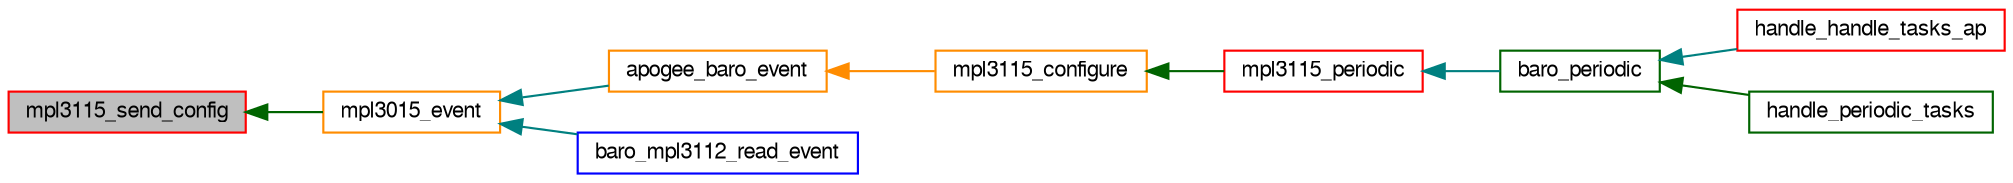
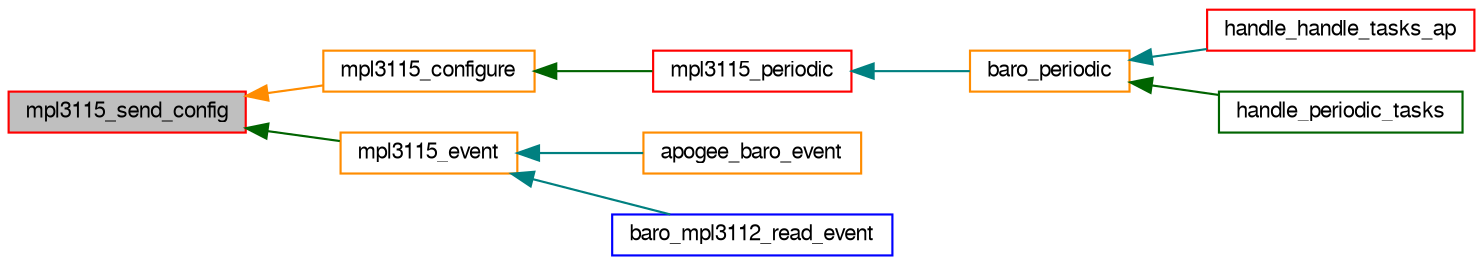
edge "mpl3115_configure" -> "apogee_baro_event": now "mpl3115_configure" -> "mpl3115_send_config"
node "baro_periodic": color darkgreen -> darkorange
node "mpl3015_event": label "mpl3015_event" -> "mpl3115_event"
